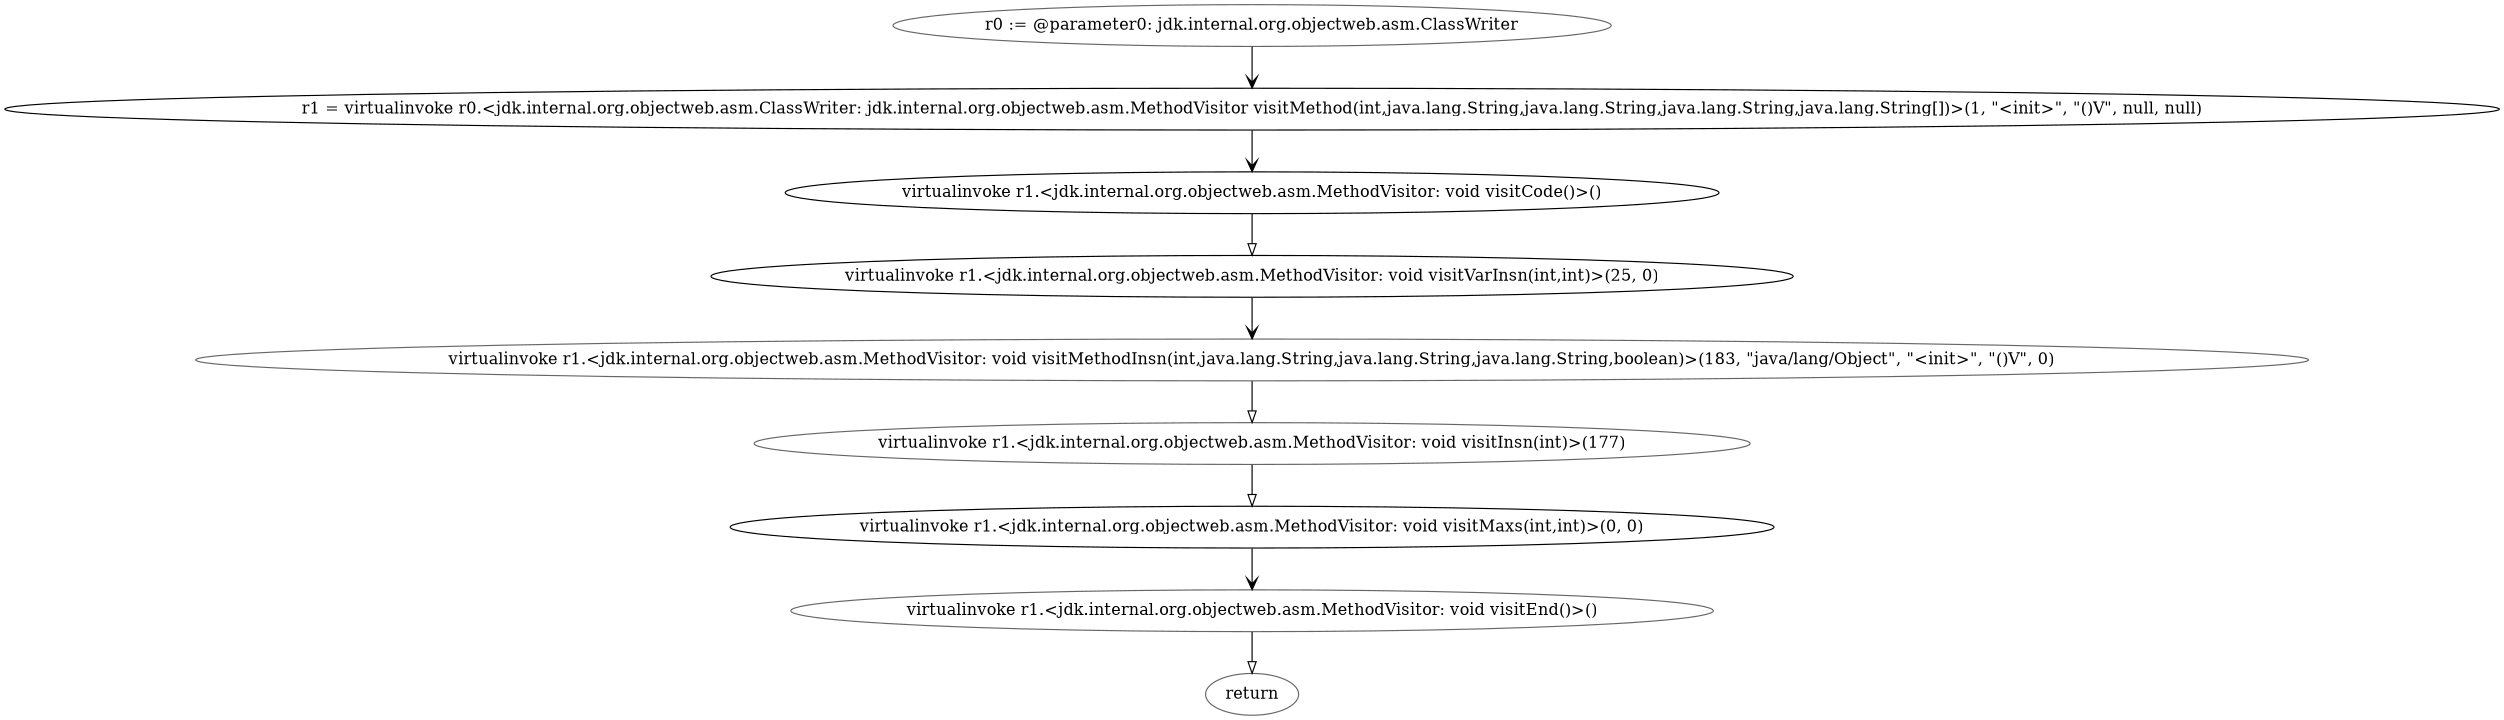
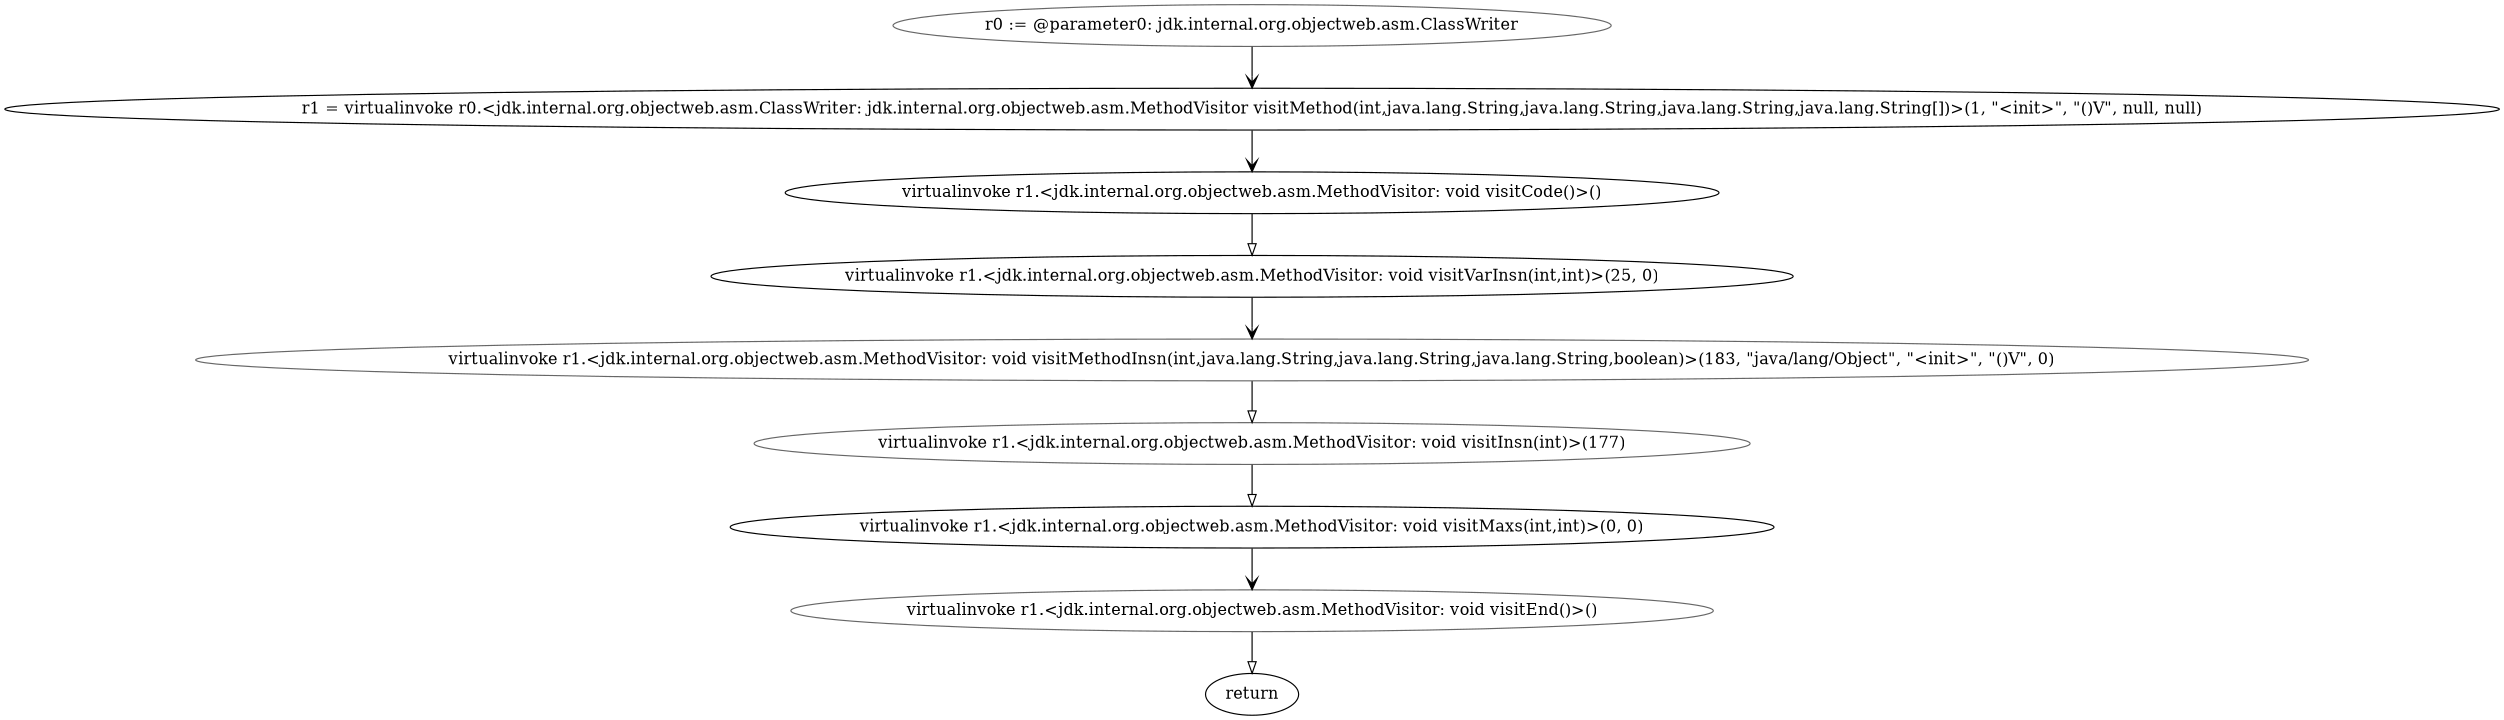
node "return": color gray40 -> black
